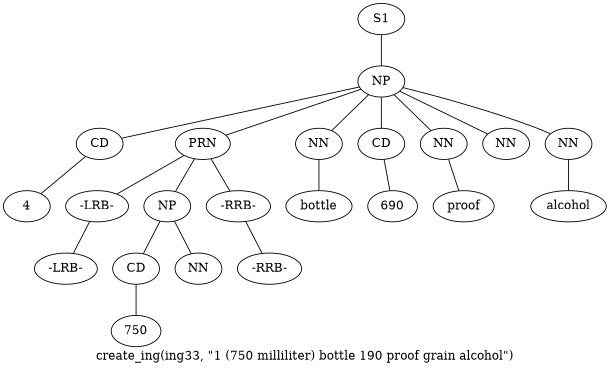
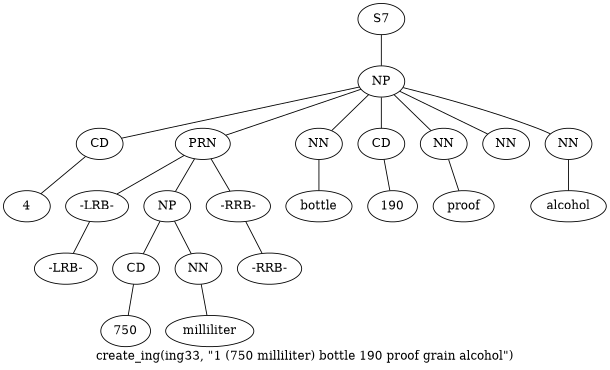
node "S1": label "S1" -> "S7"
node "690": label "690" -> "190"
node "milliliter": added
